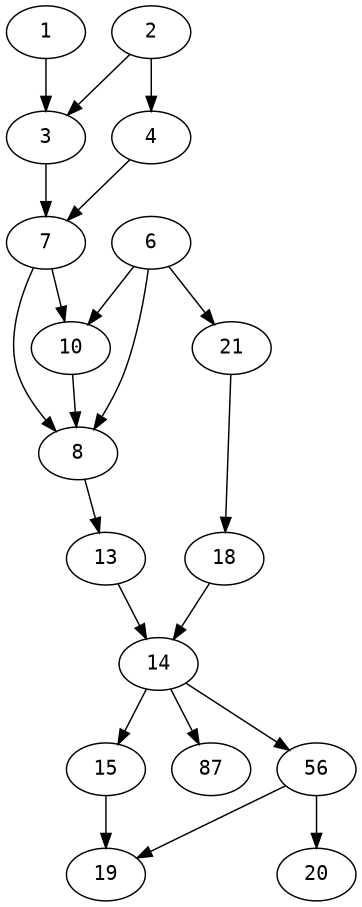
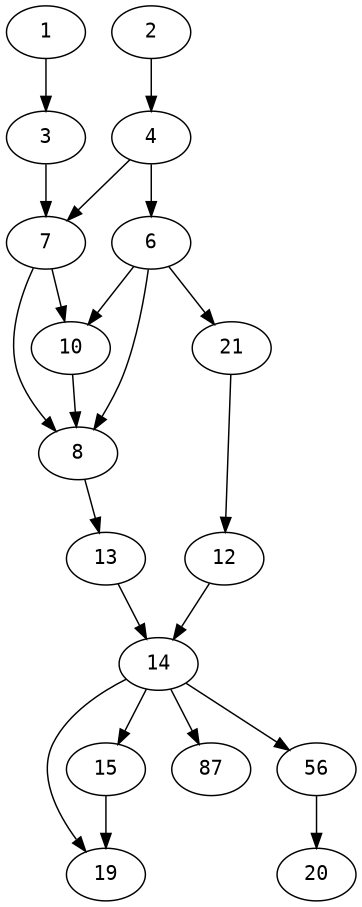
edge "2" -> "3": removed
edge "4" -> "6": added
node "18": label "18" -> "12"
edge "56" -> "19": now "14" -> "19"
